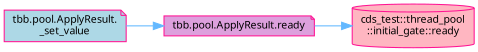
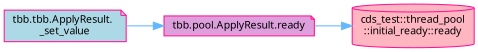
node "tbb.pool.ApplyResult. _set_value": label "tbb.pool.ApplyResult. _set_value" -> "tbb.tbb.ApplyResult. _set_value"
node "cds_test::thread_pool ::initial_gate::ready": label "cds_test::thread_pool ::initial_gate::ready" -> "cds_test::thread_pool ::initial_ready::ready"
